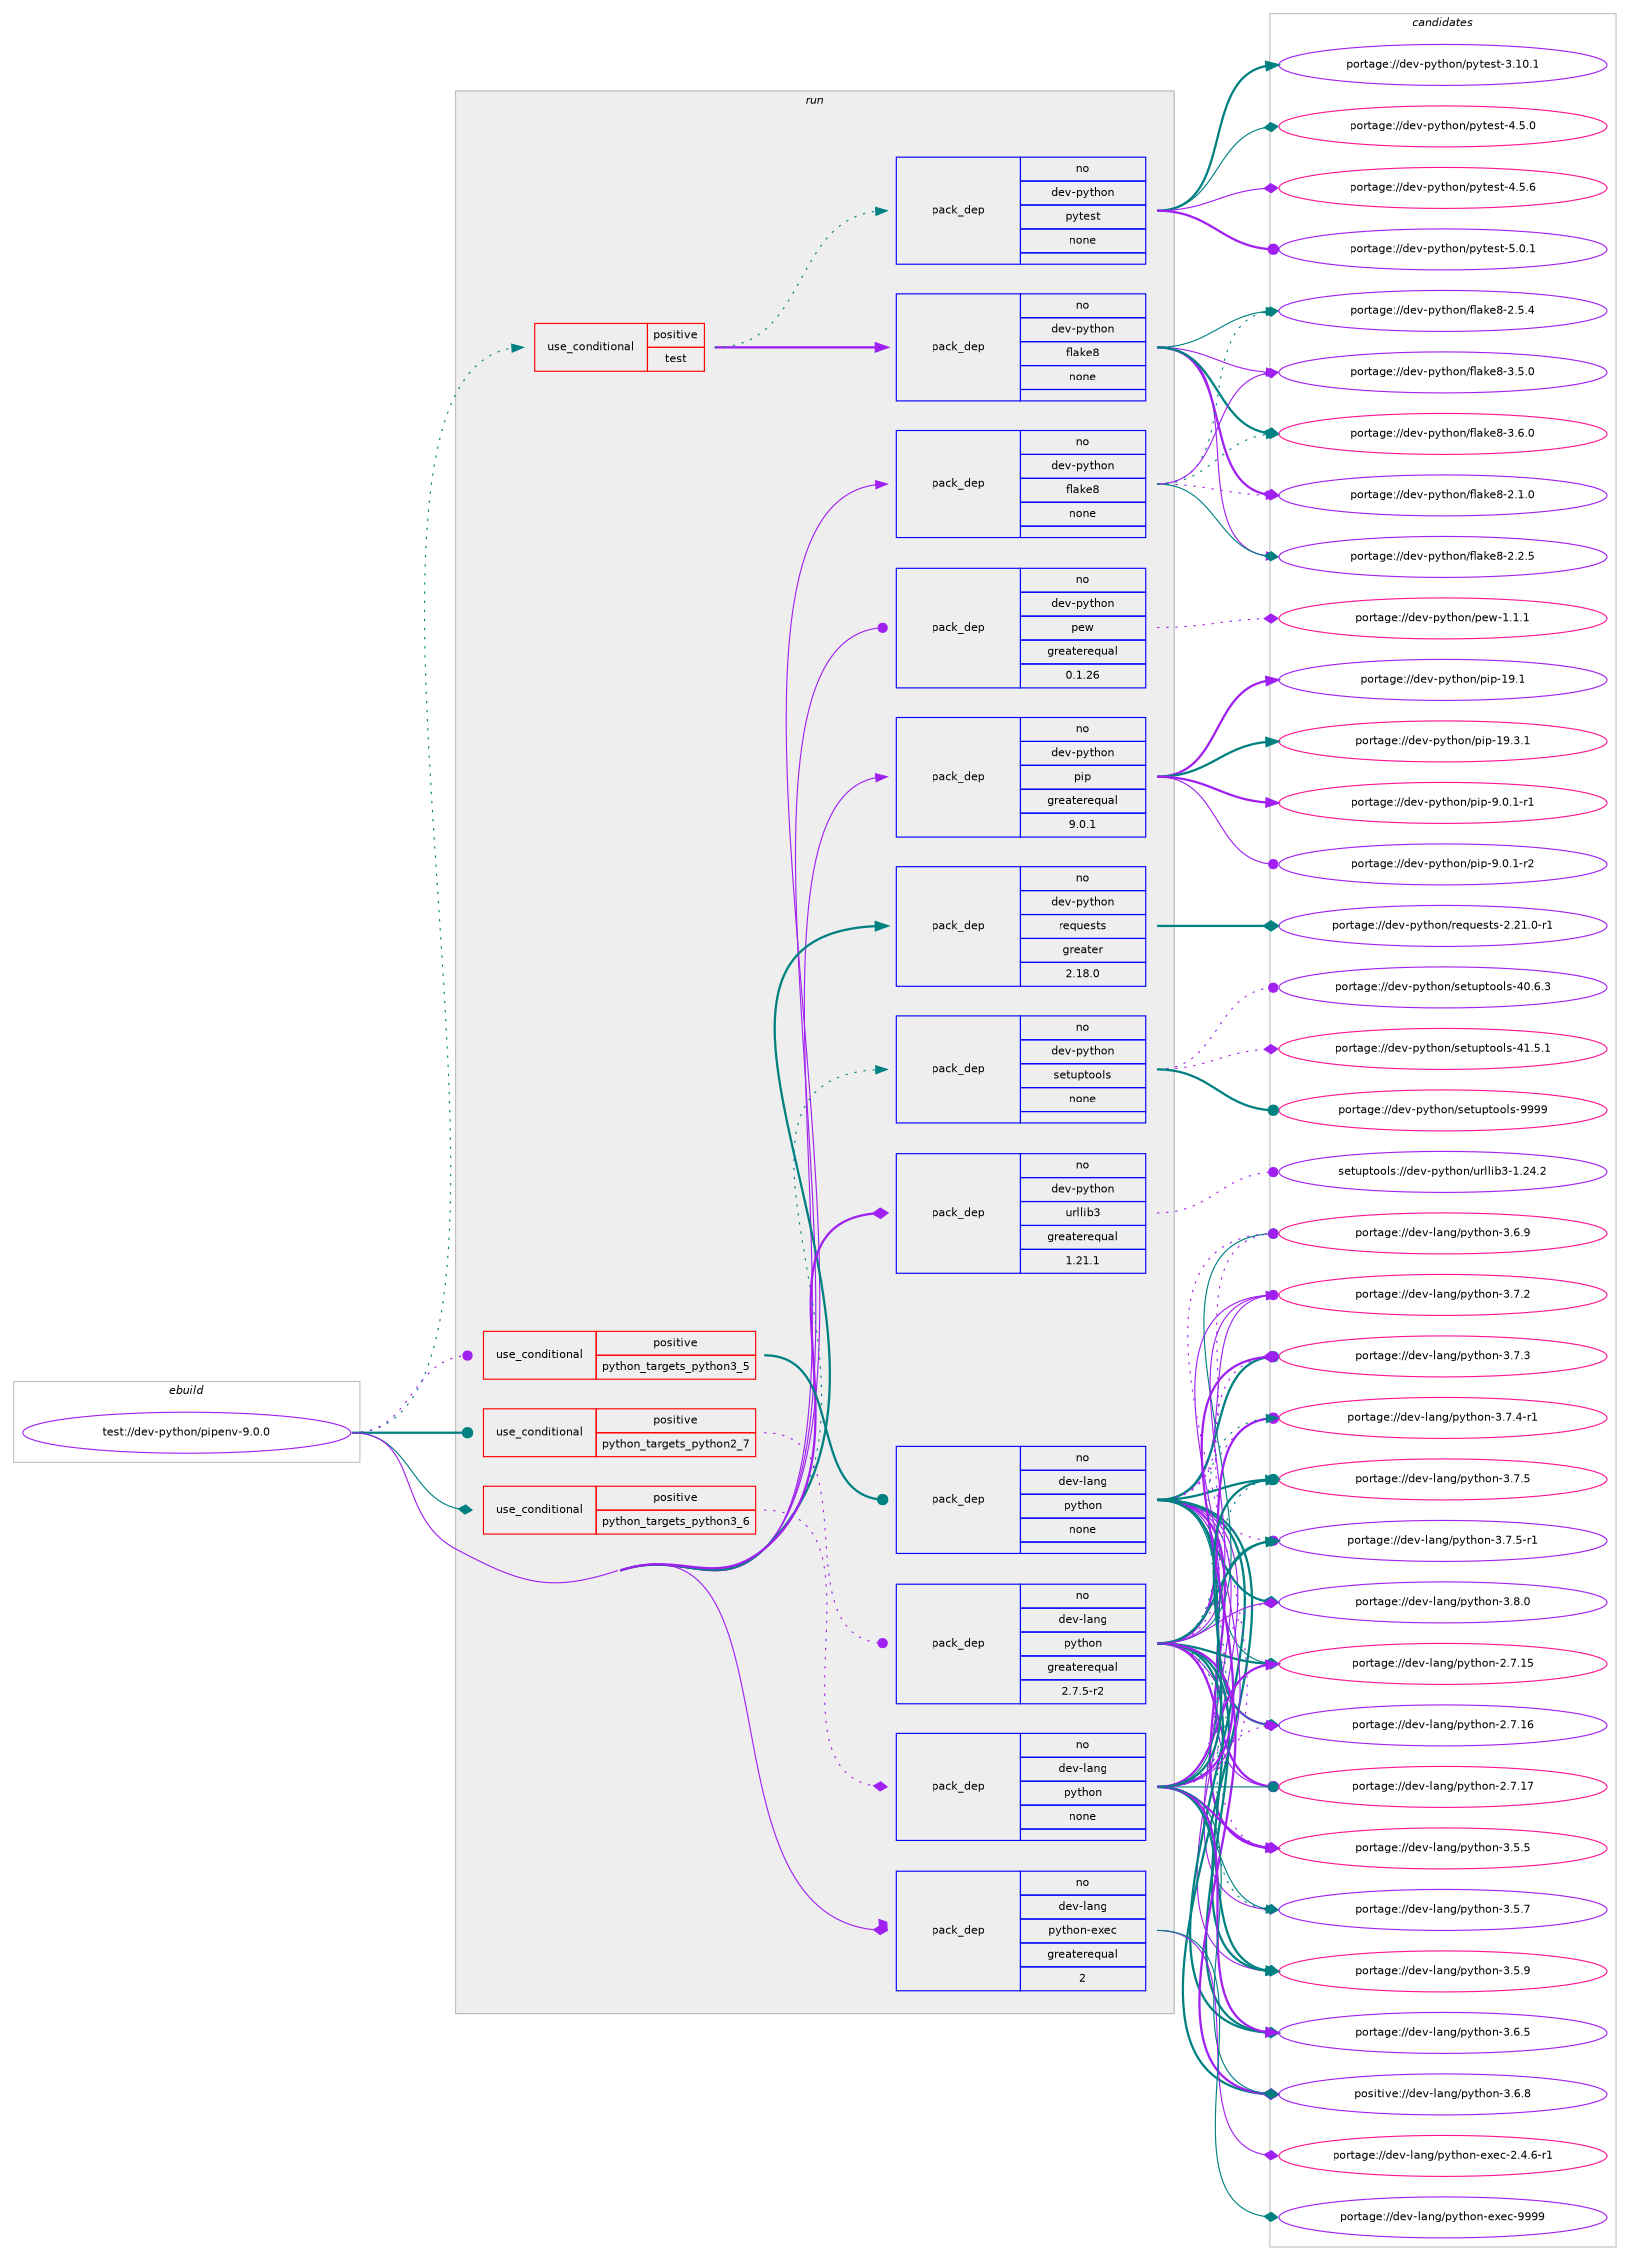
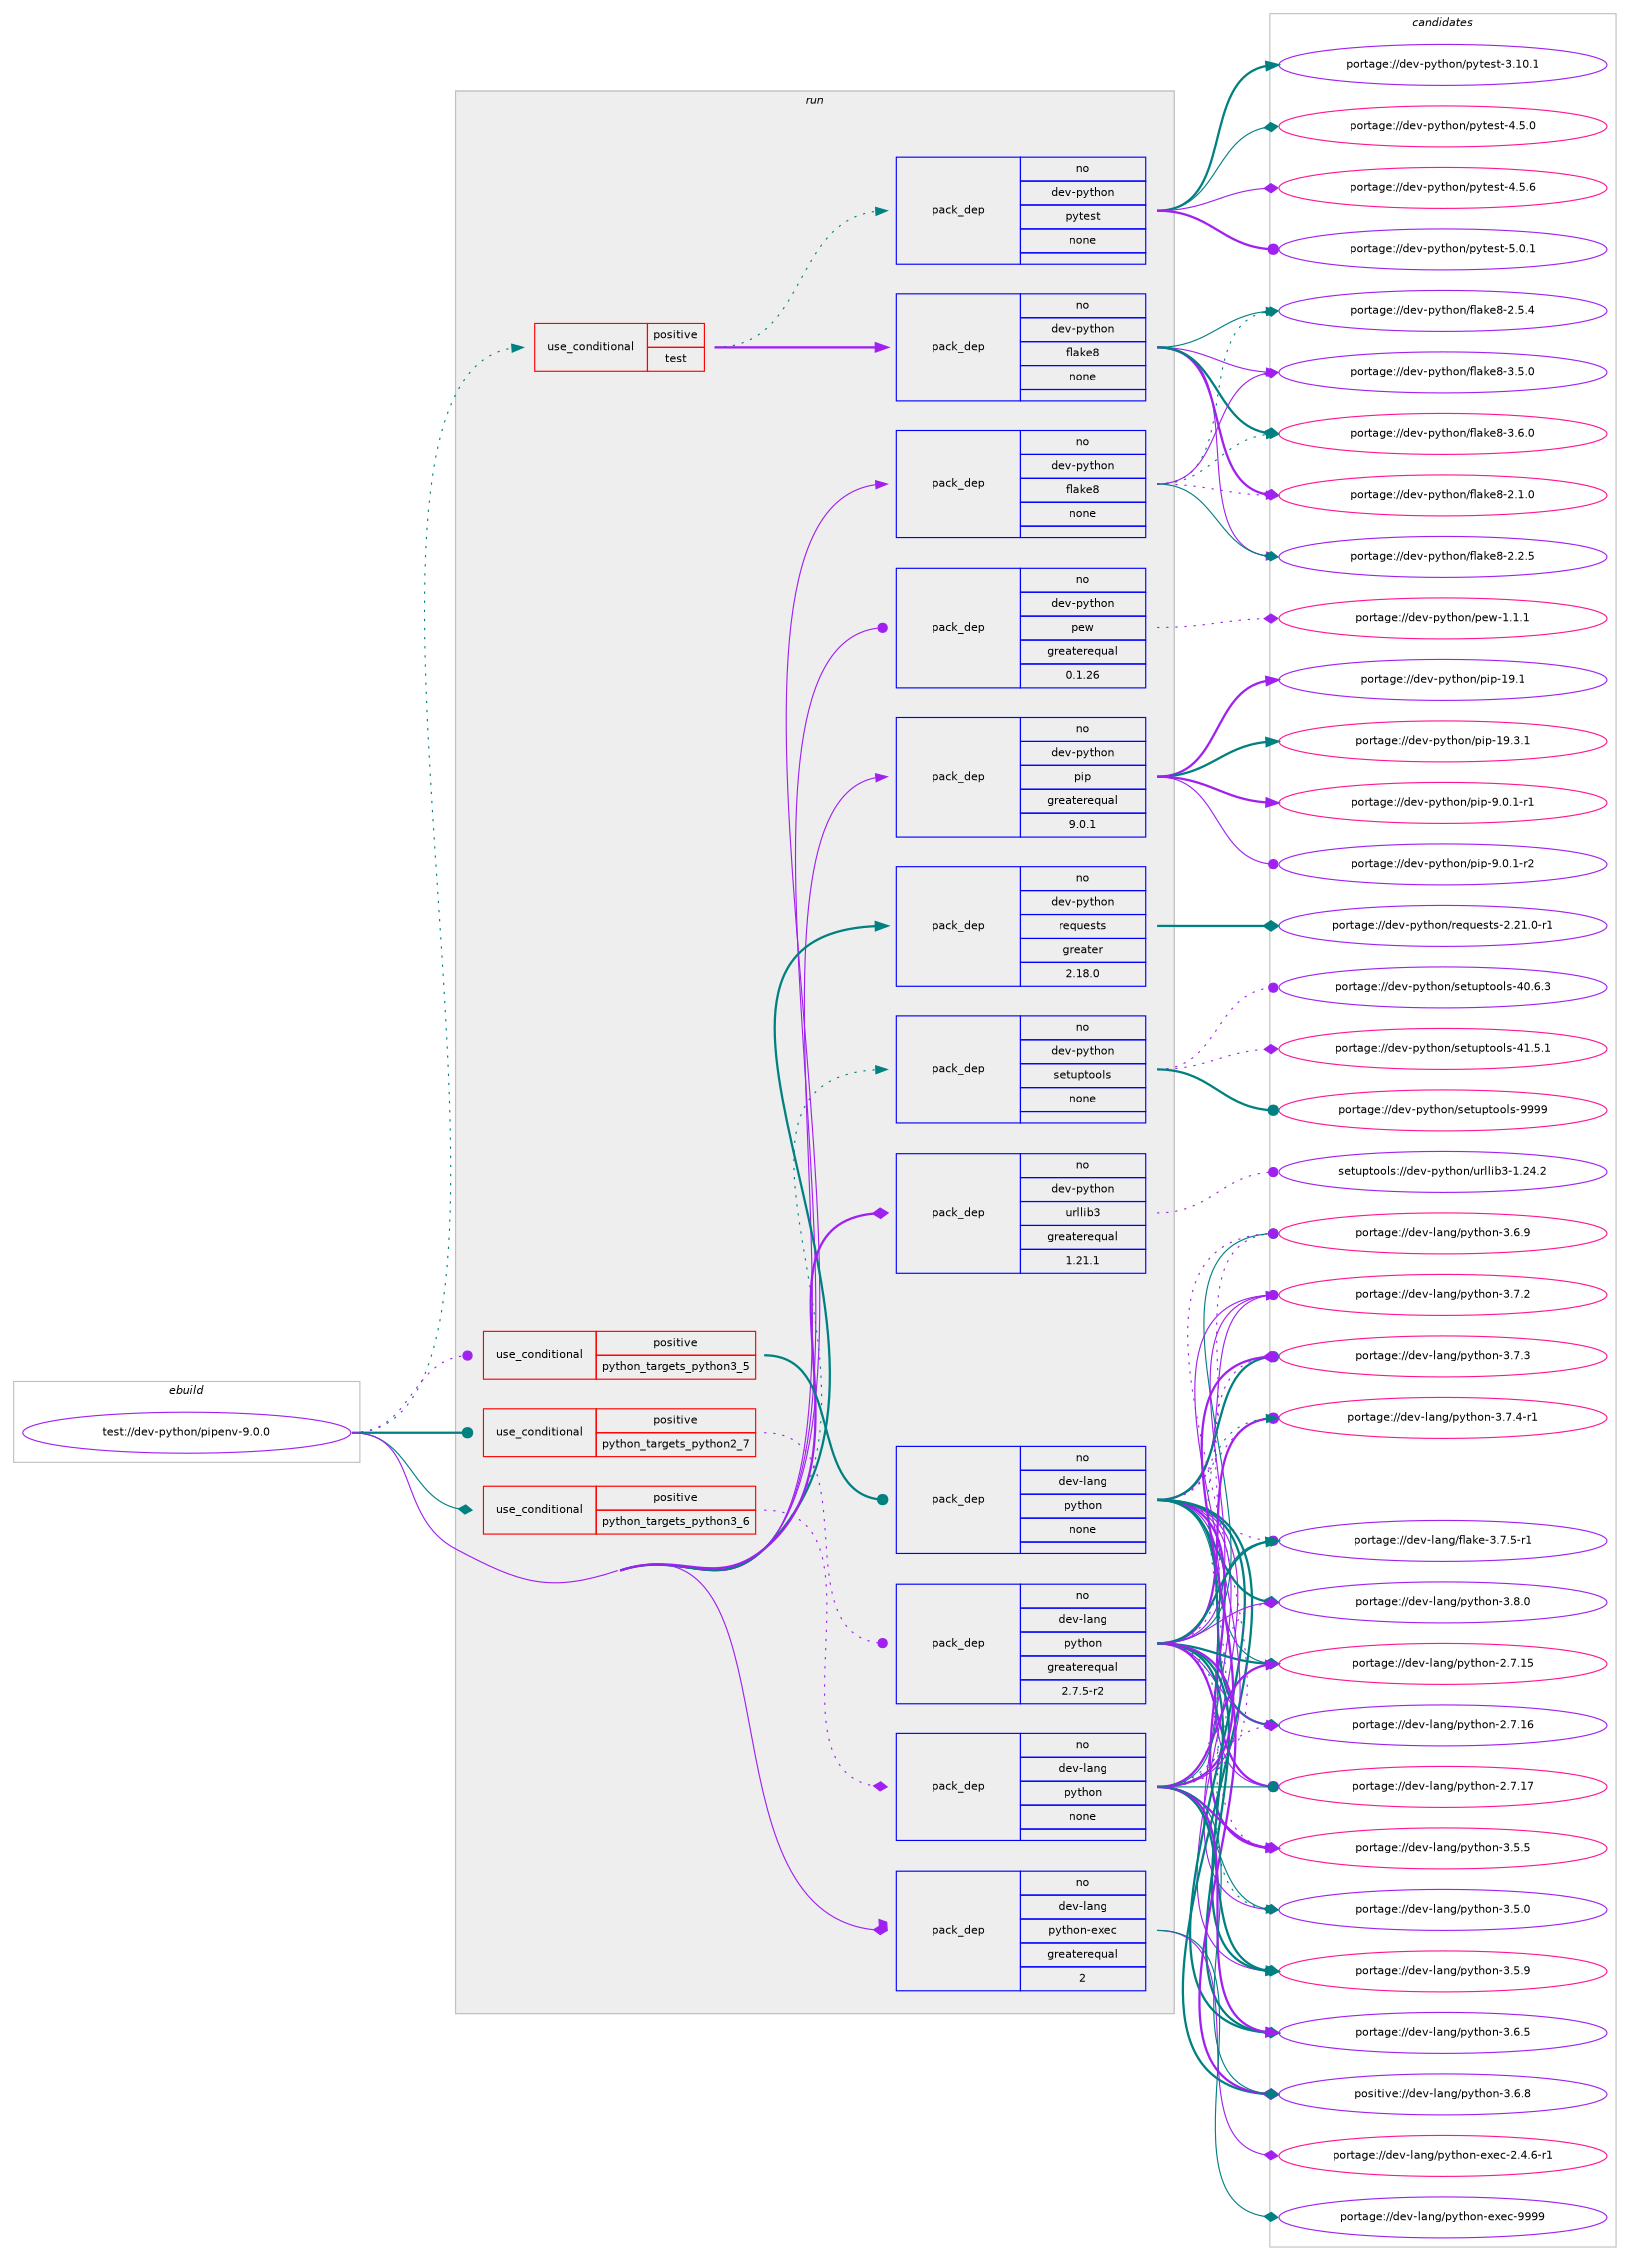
node "portage://dev-python/flake8-2.1.0": color purple -> deeppink
node "portage://dev-lang/python-3.7.5": removed
node "portage://dev-lang/python-3.7.5-r1": label "portage://dev-lang/python-3.7.5-r1" -> "portage://dev-lang/flake-3.7.5-r1"
node "portage://dev-lang/python-3.5.7": label "portage://dev-lang/python-3.5.7" -> "portage://dev-lang/python-3.5.0"
